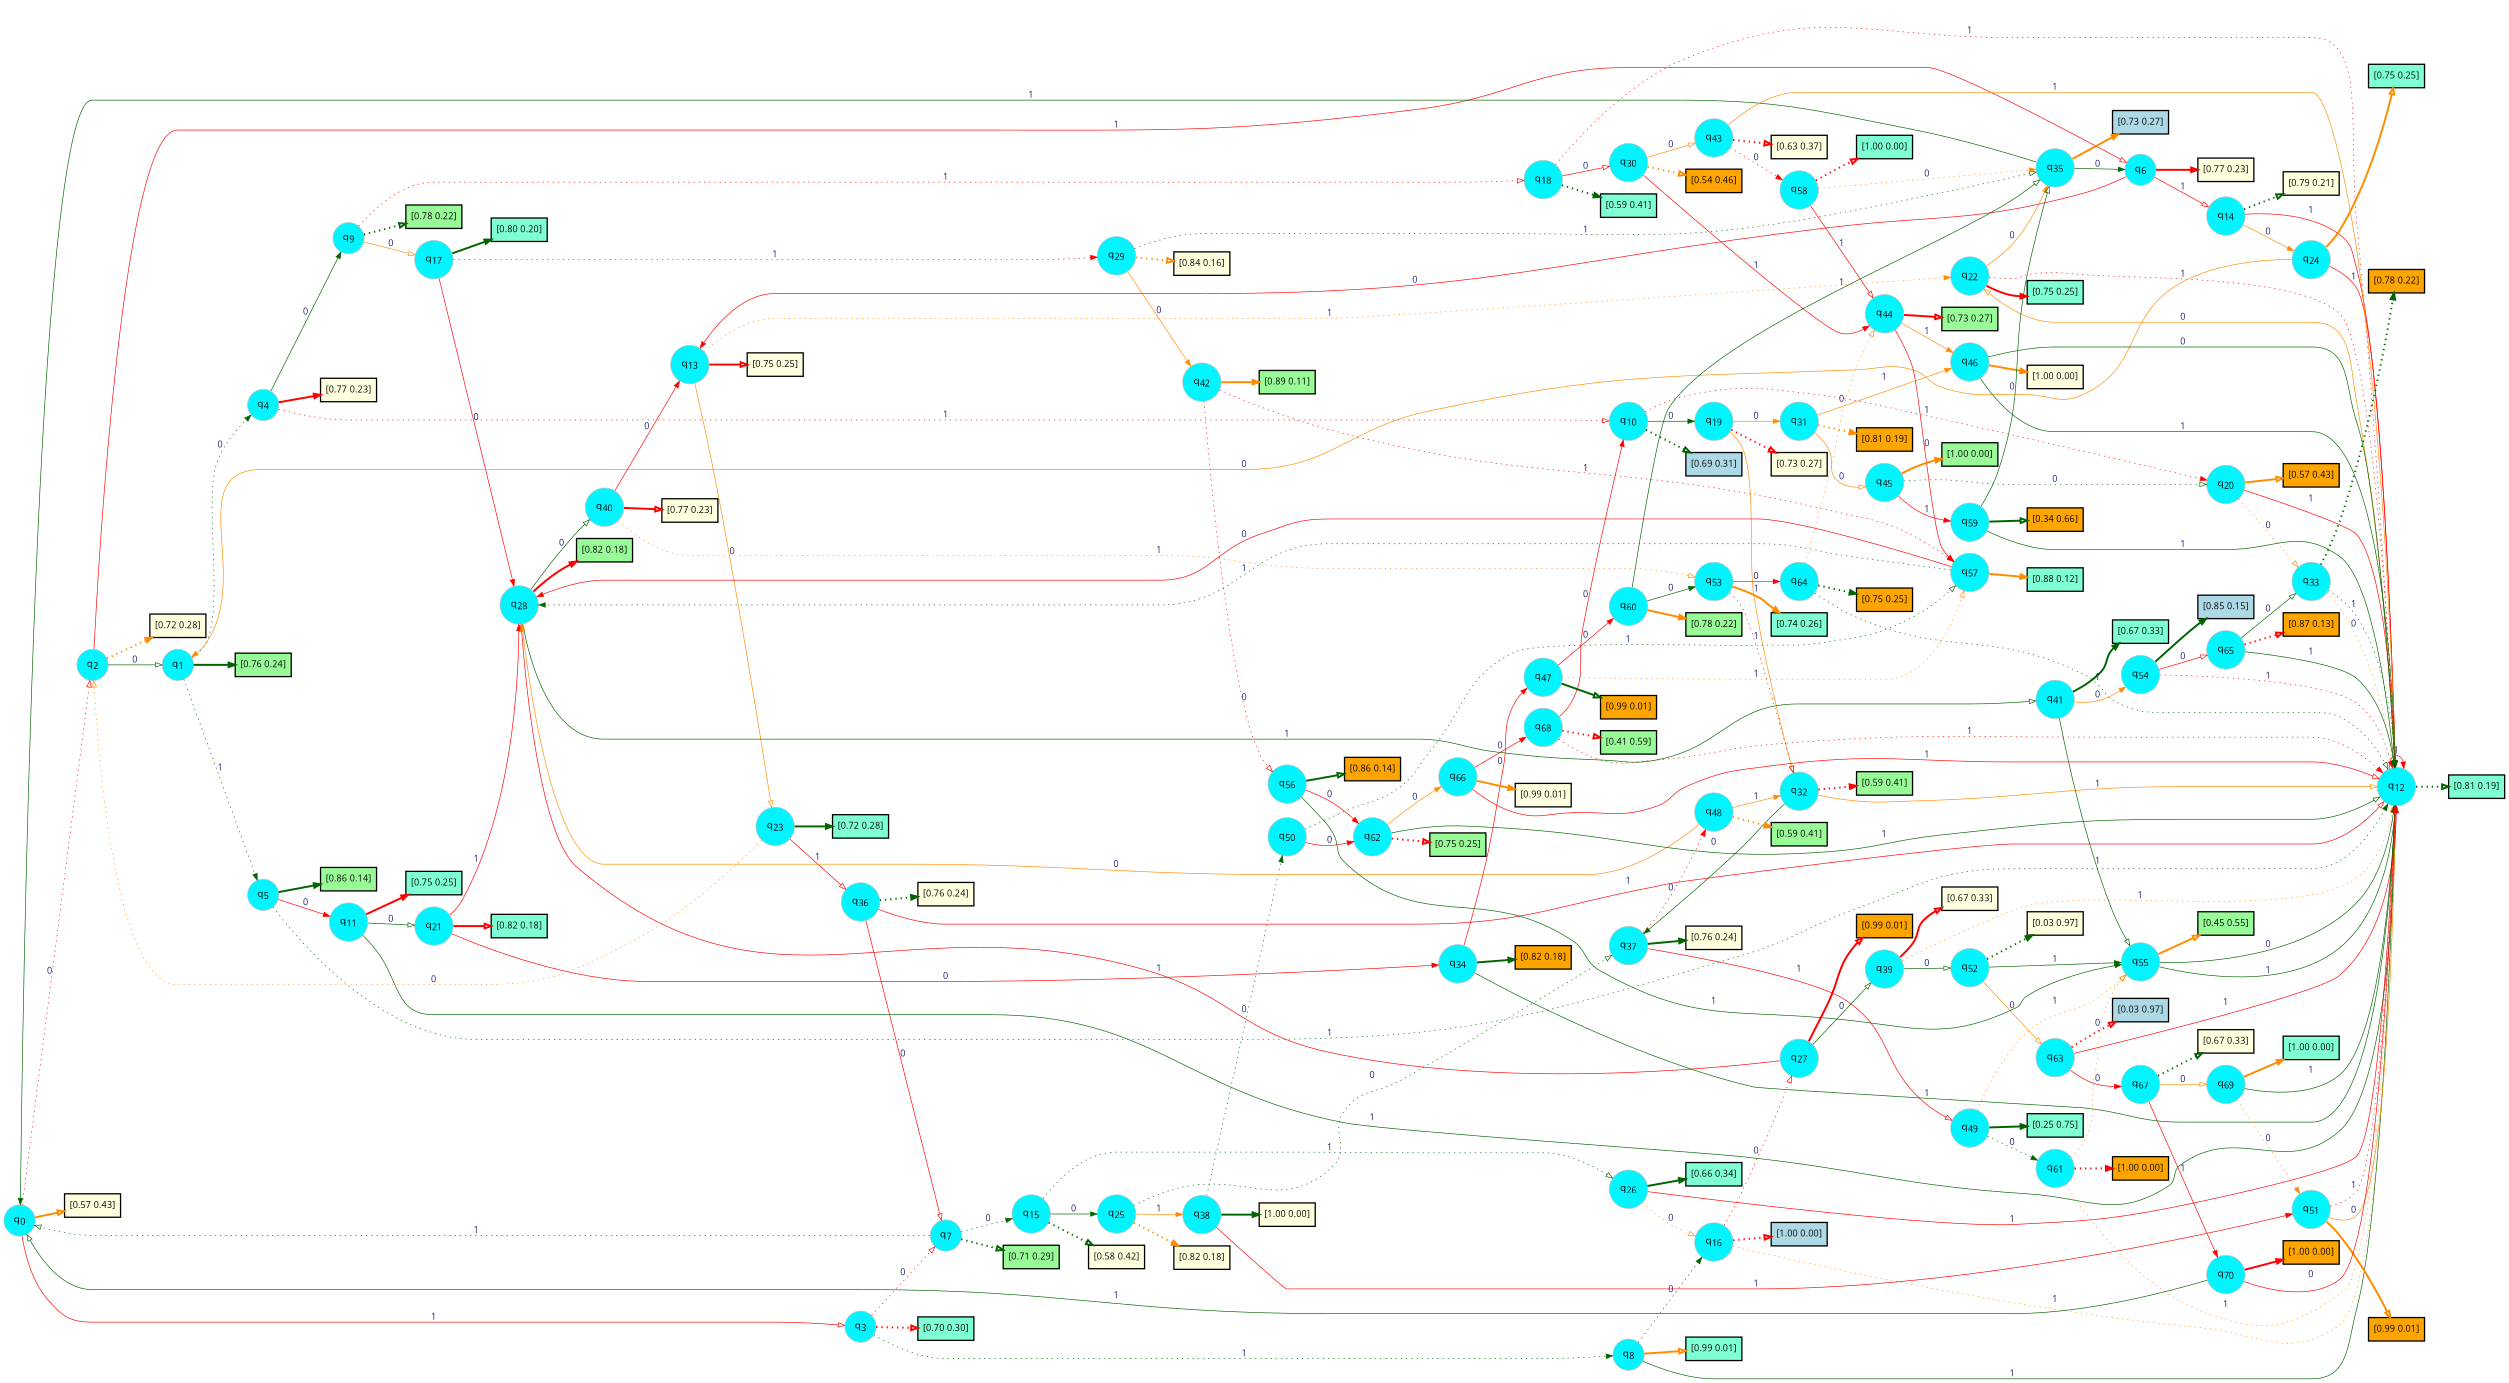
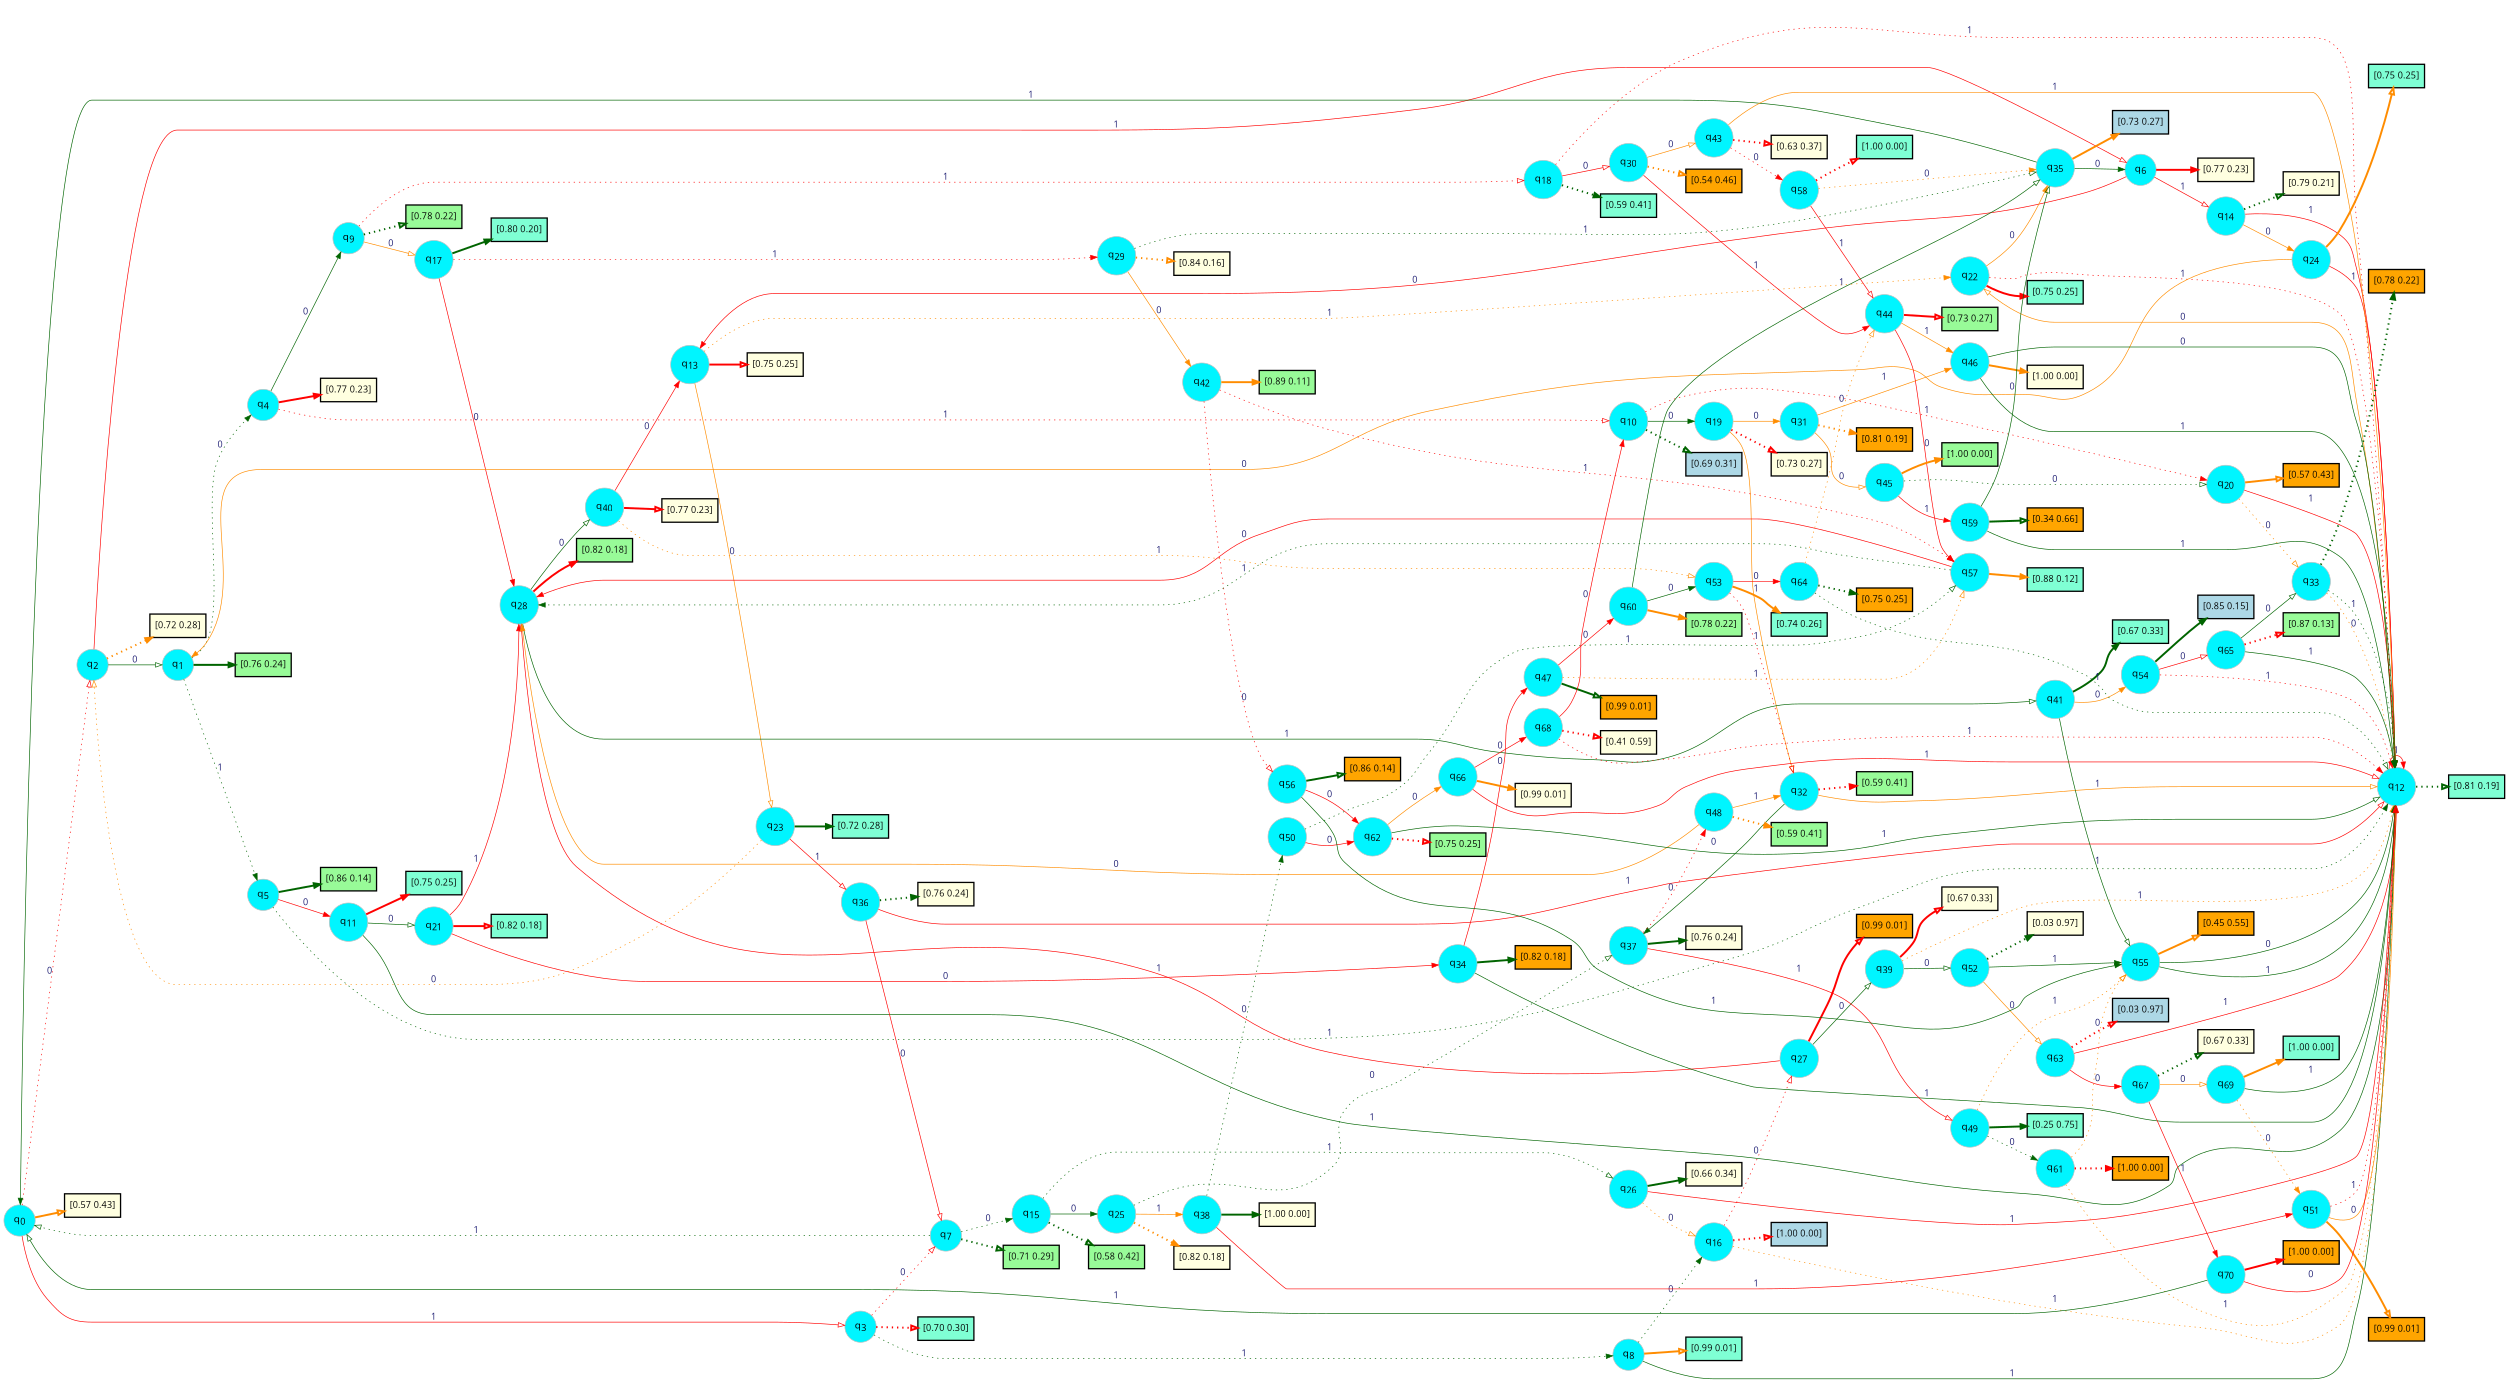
node "[0.87 0.13]": fillcolor orange -> palegreen
node "[0.41 0.59]": fillcolor palegreen -> lightyellow
node "[0.45 0.55]": fillcolor palegreen -> orange
node "[0.66 0.34]": fillcolor aquamarine -> lightyellow
node "[0.58 0.42]": fillcolor lightyellow -> palegreen
